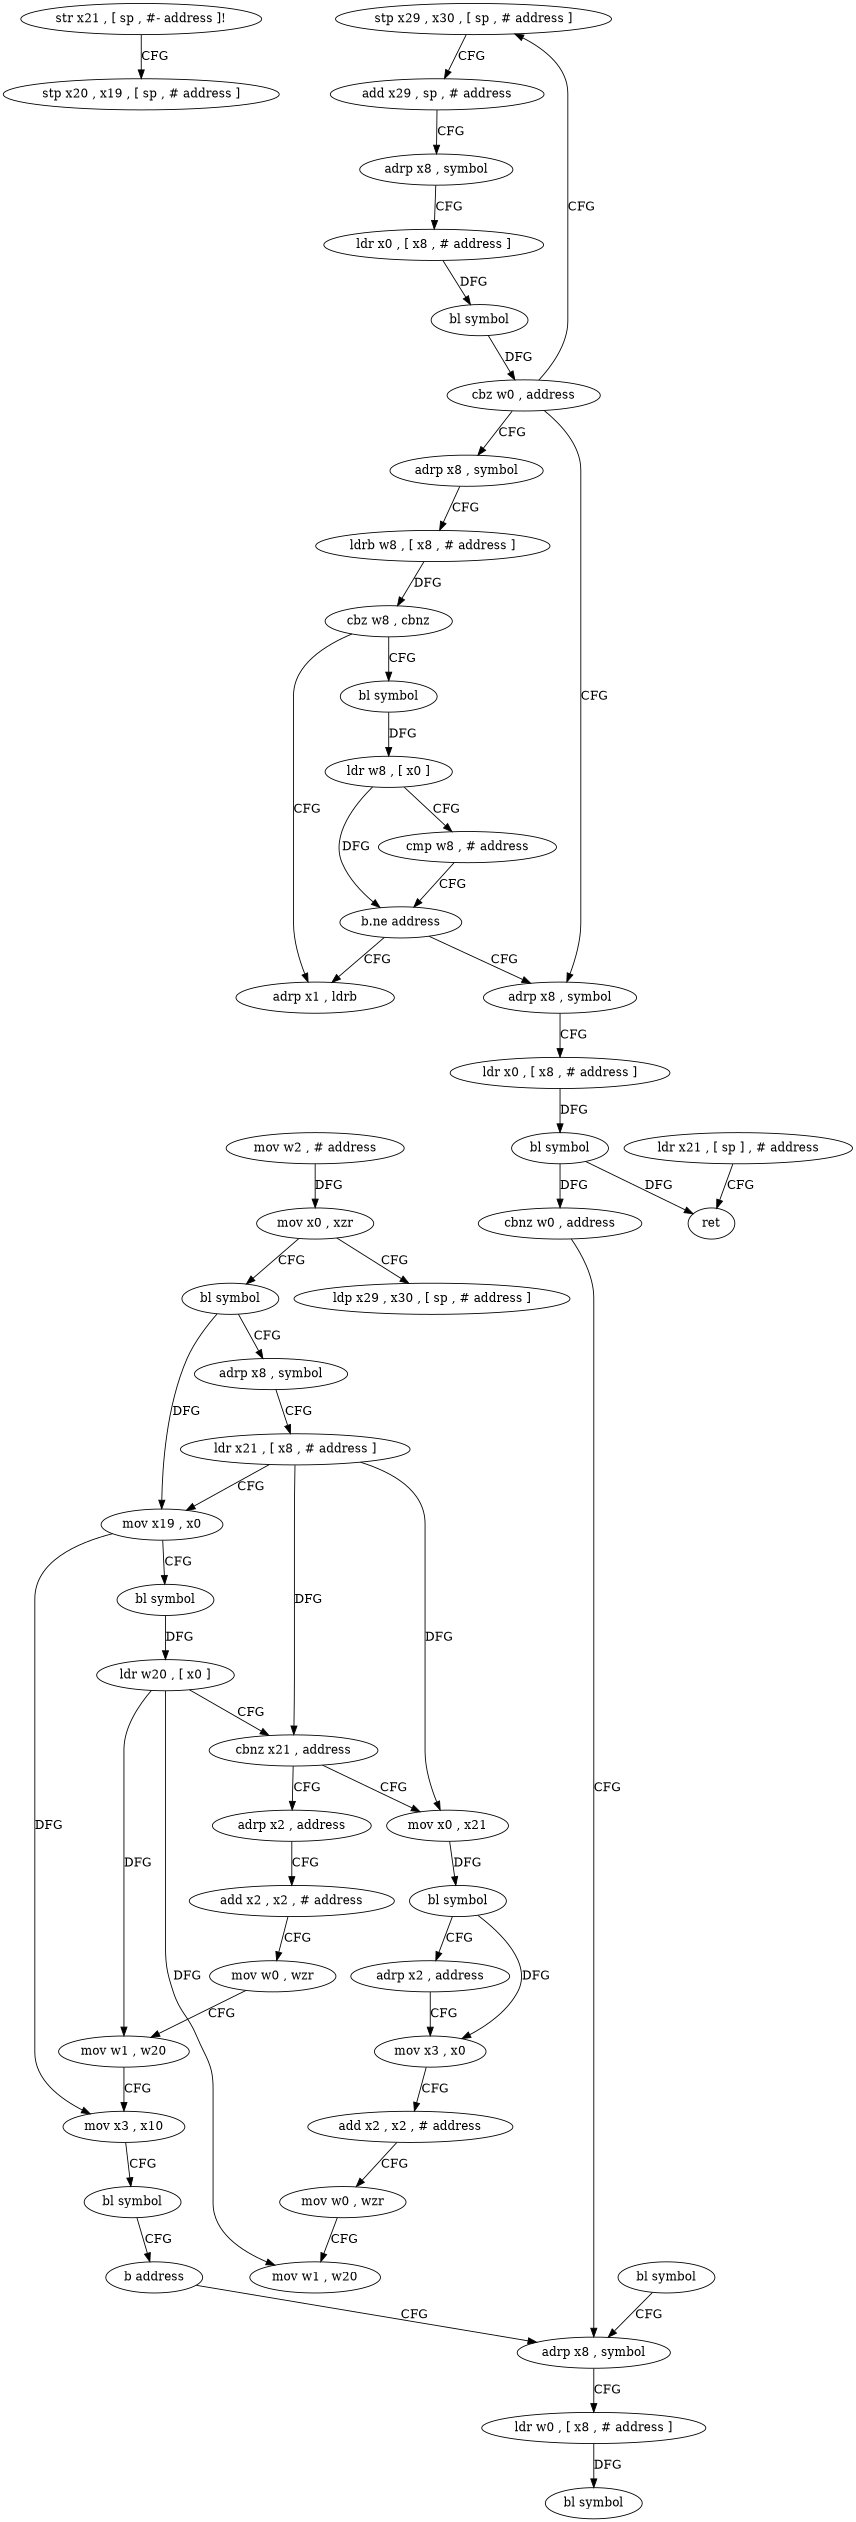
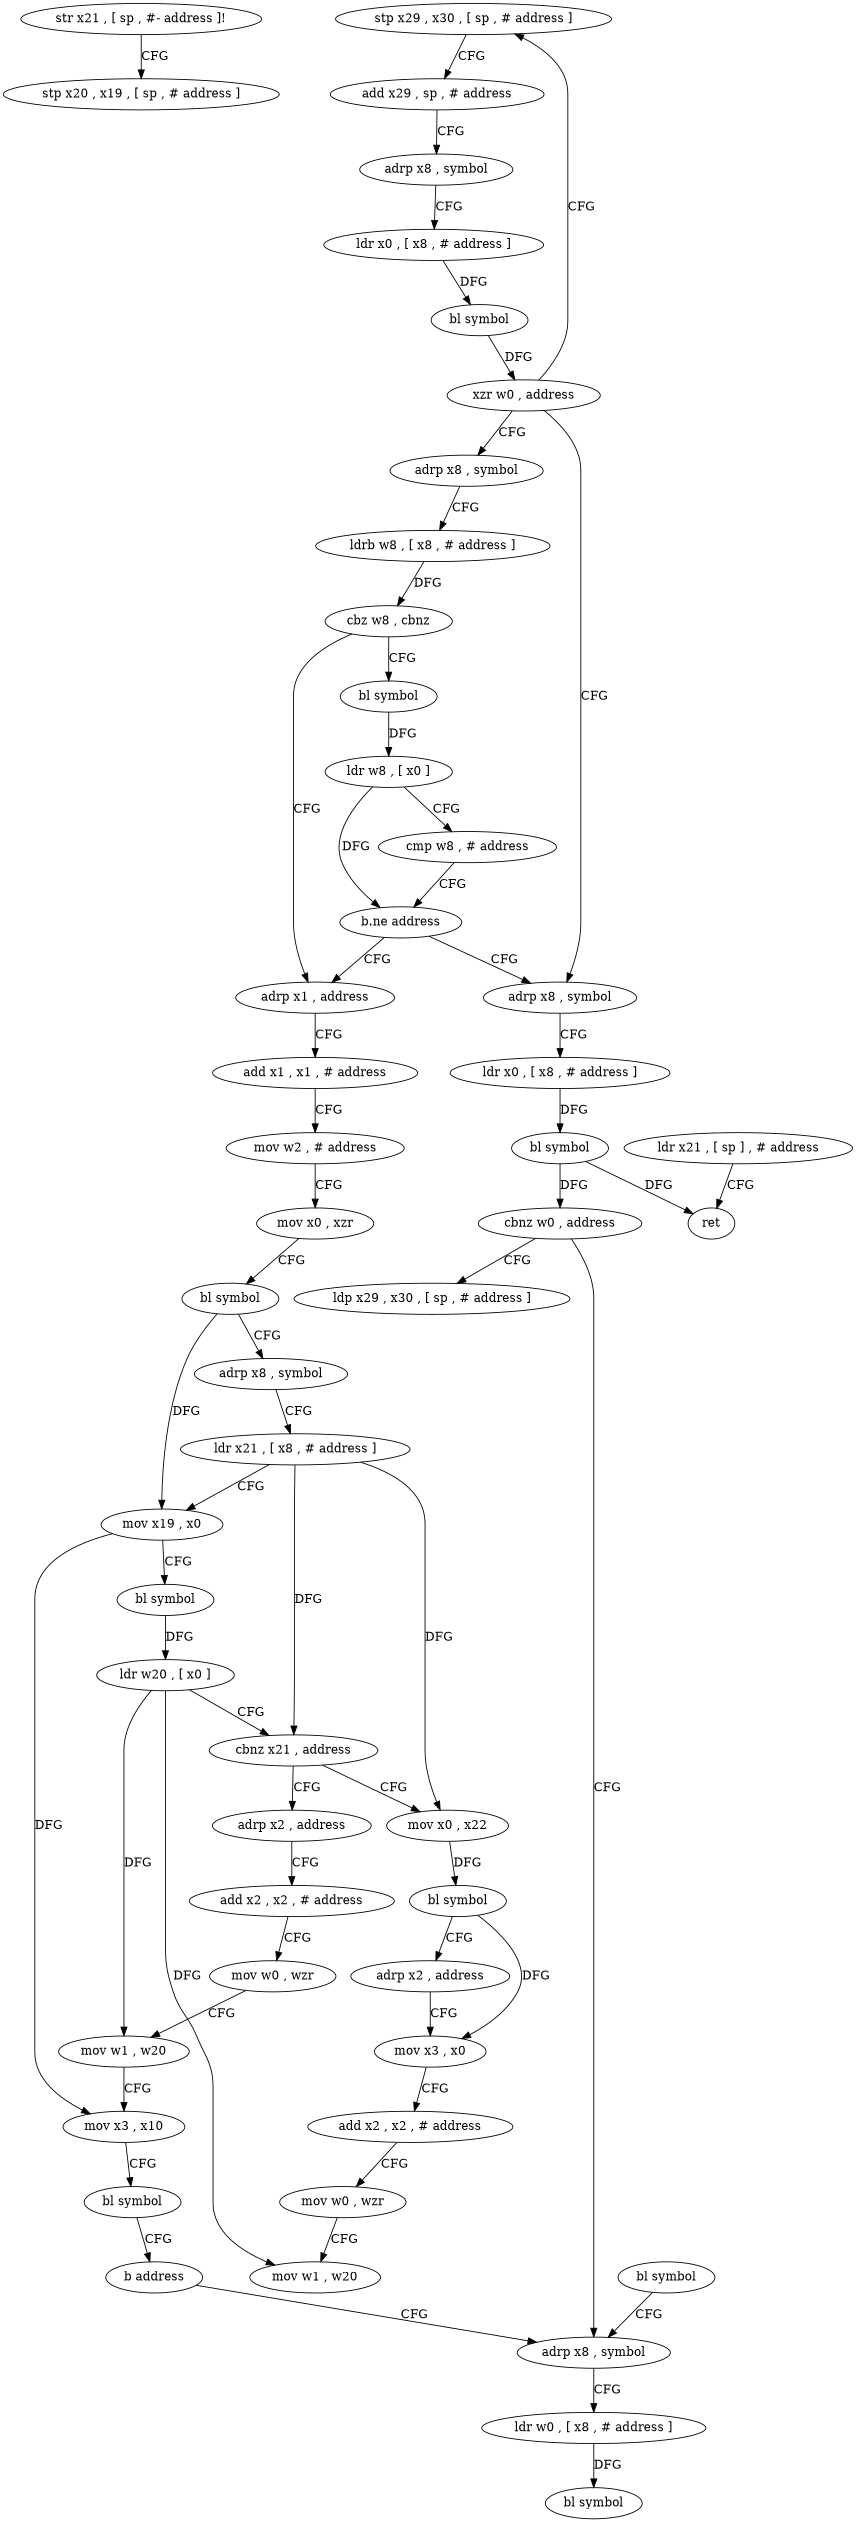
node "cbz w0 , address": label "cbz w0 , address" -> "xzr w0 , address"
node "adrp x1 , ldrb": label "adrp x1 , ldrb" -> "adrp x1 , address"
node "add x1 , x1 , # address": added
edge "mov w2 , # address" -> "mov x0 , xzr": label "DFG" -> "CFG"
edge "mov x0 , xzr" -> "ldp x29 , x30 , [ sp , # address ]": now "cbnz w0 , address" -> "ldp x29 , x30 , [ sp , # address ]"
node "mov x0 , x21": label "mov x0 , x21" -> "mov x0 , x22"
